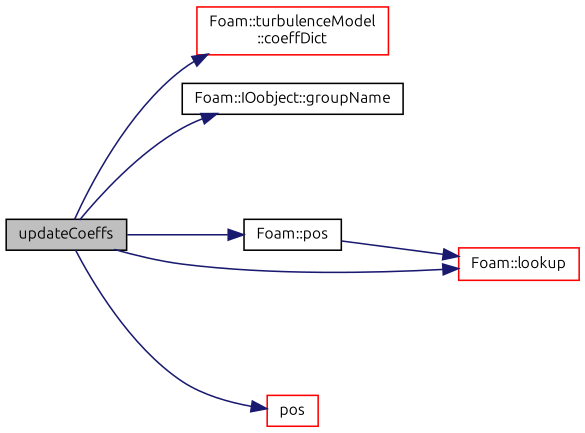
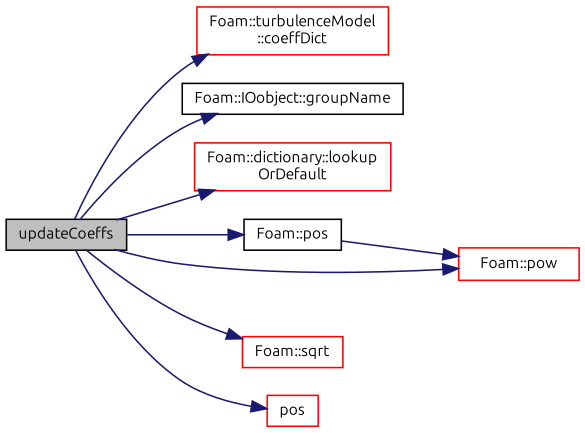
node "Foam::dictionary::lookup OrDefault": added
node "Foam::lookup": label "Foam::lookup" -> "Foam::pow"
node "Foam::sqrt": added
